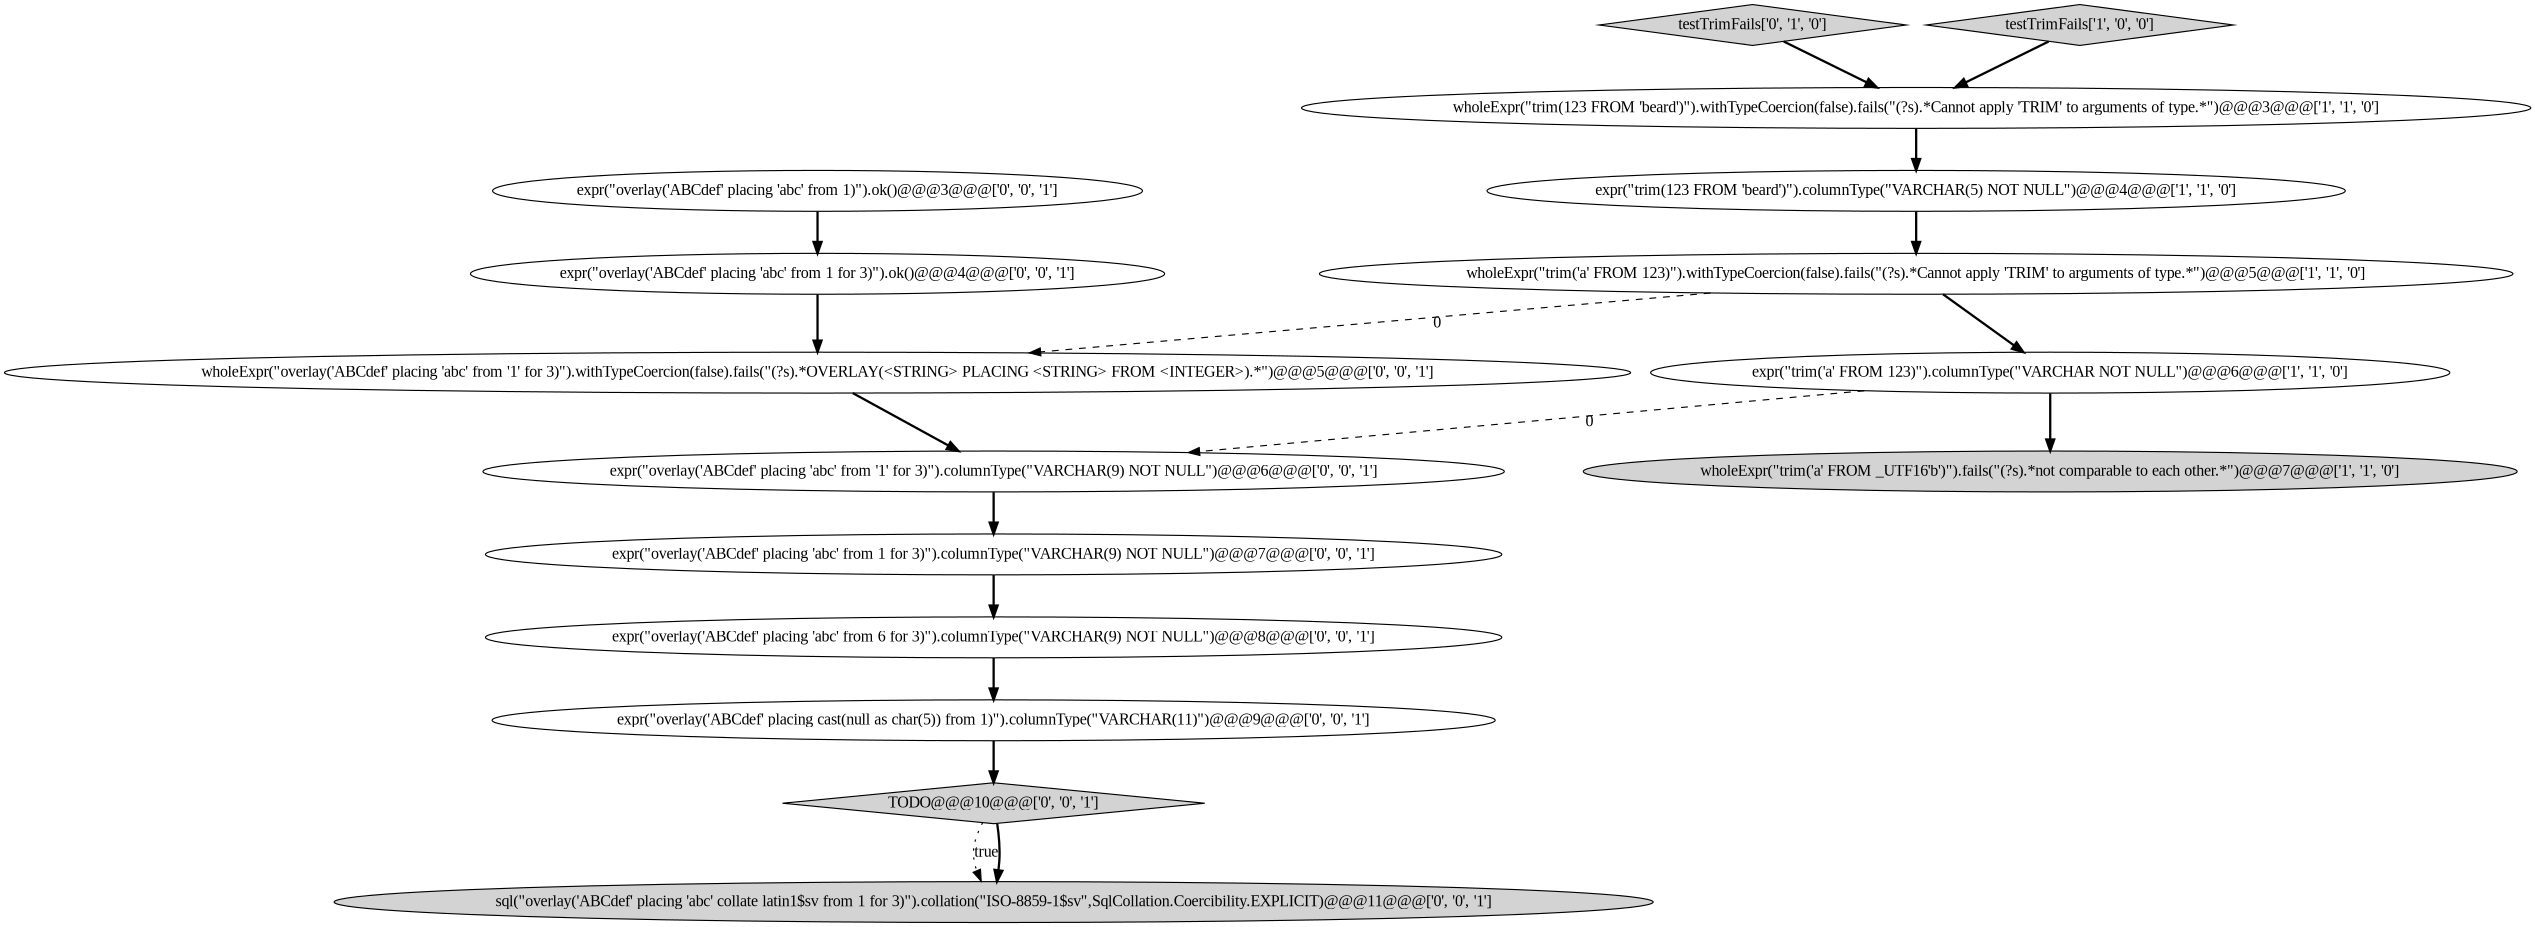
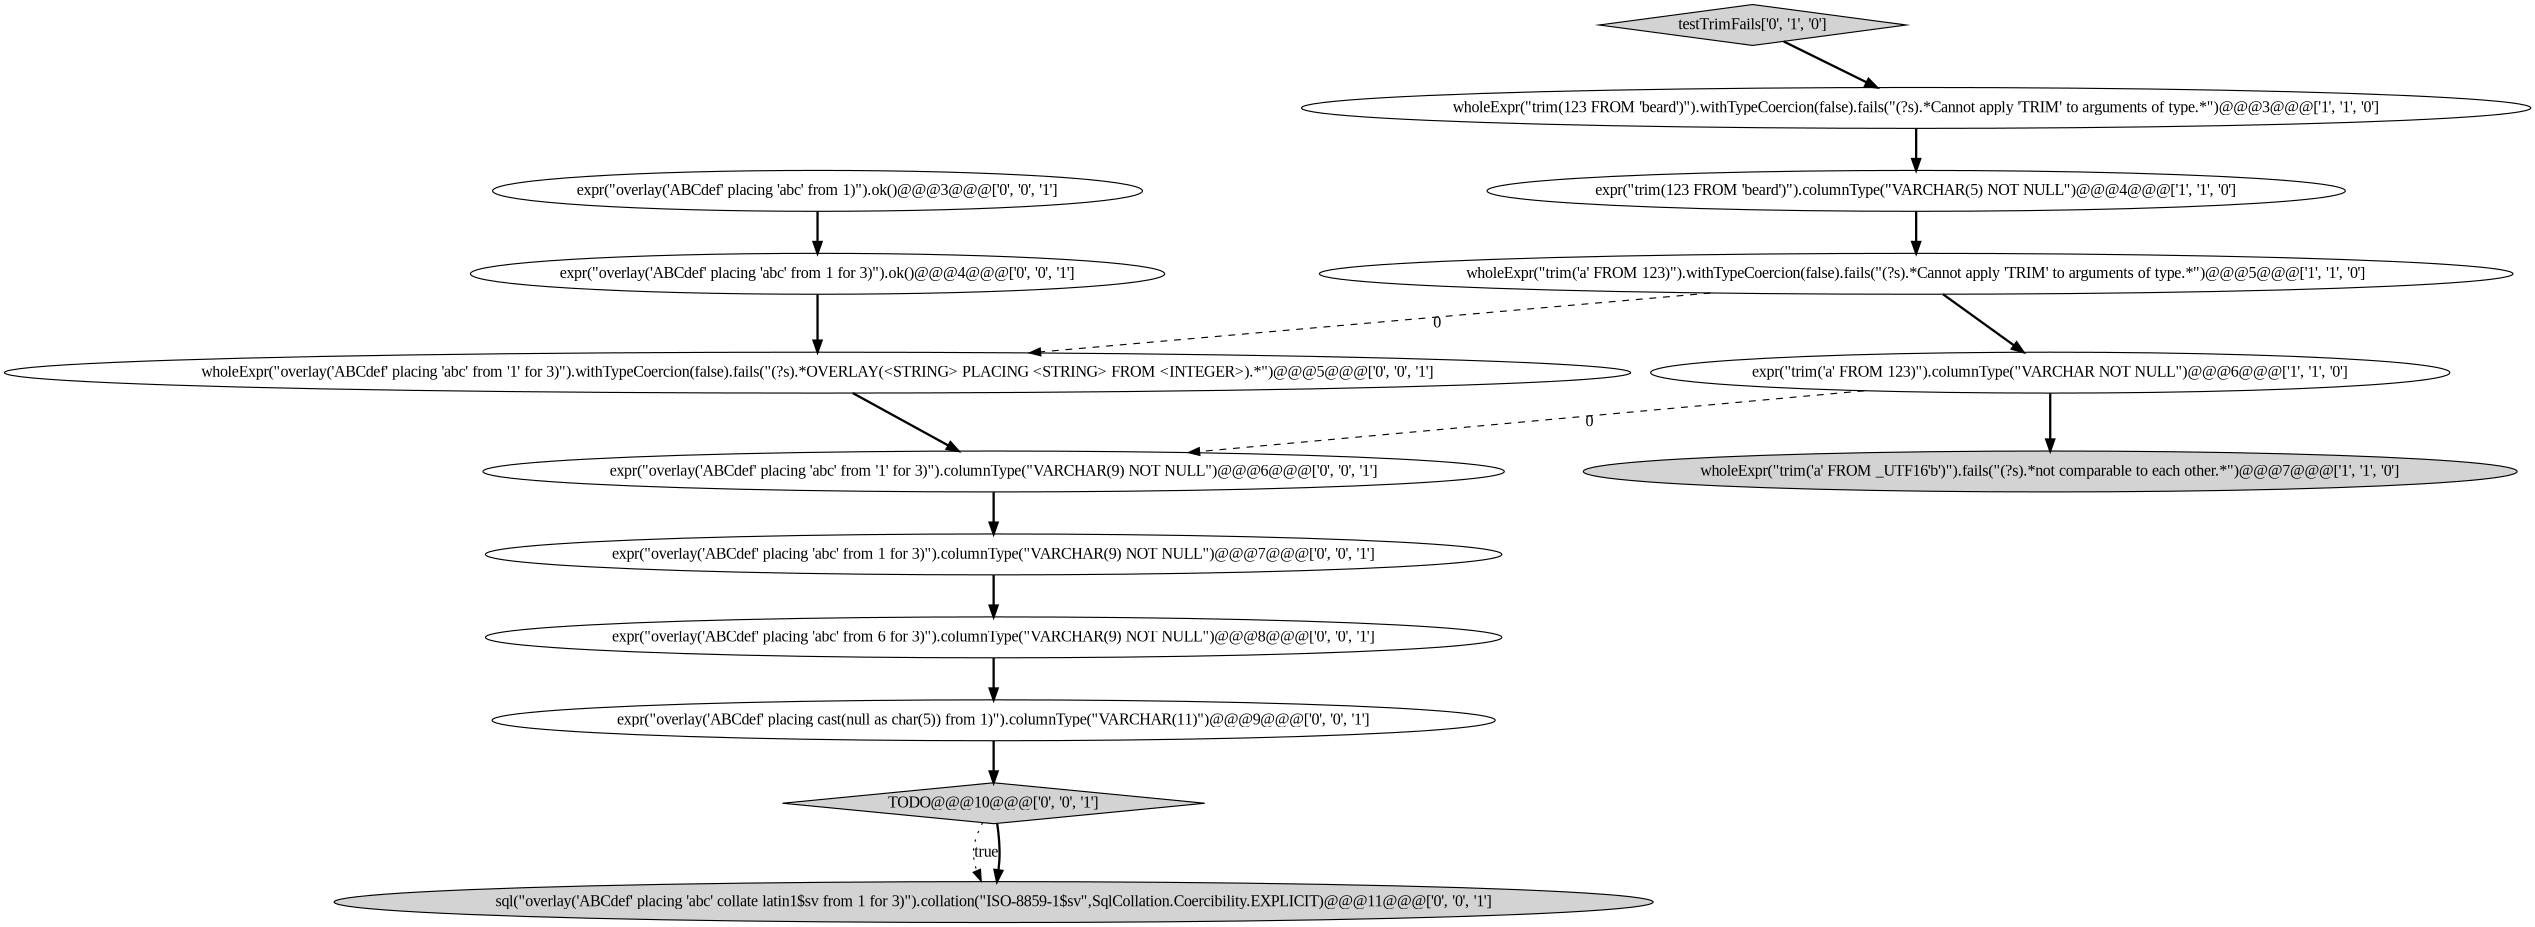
node "testTrimFails['1', '0', '0']": removed
